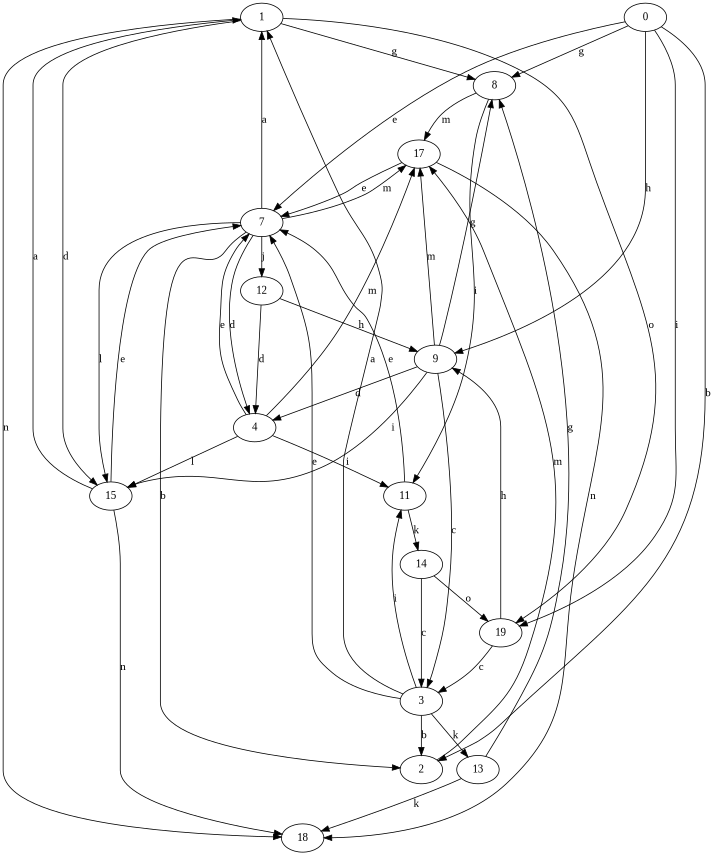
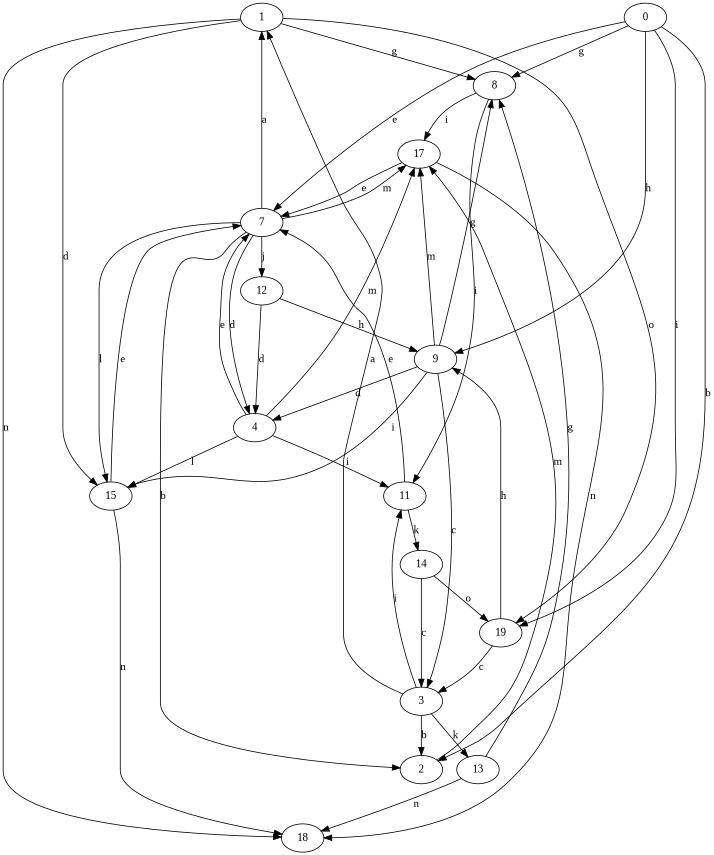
edge "8" -> "17": label "m" -> "i"
edge "15" -> "1": removed, label "a"
edge "3" -> "7": removed, label "e"
edge "13" -> "18": label "k" -> "n"
